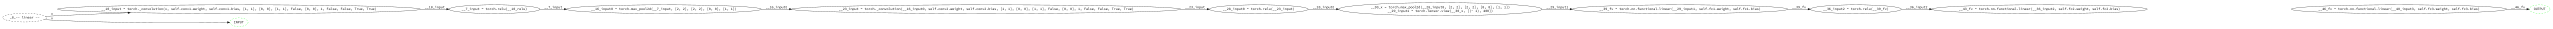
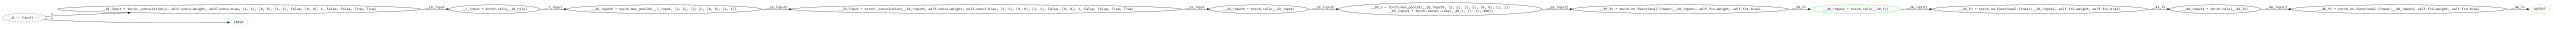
node "__36_input2 = torch.relu(__39_fv)": color black -> green
node "__40_input3 = torch.relu(__43_fv)": added
node "_0_-- linear --": label "_0_-- linear --" -> "_0_-- inputs --"
